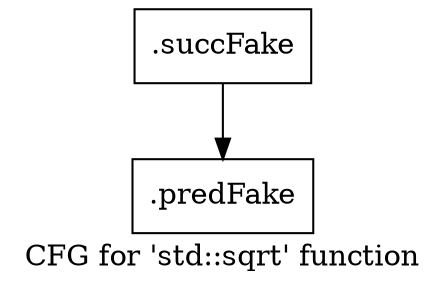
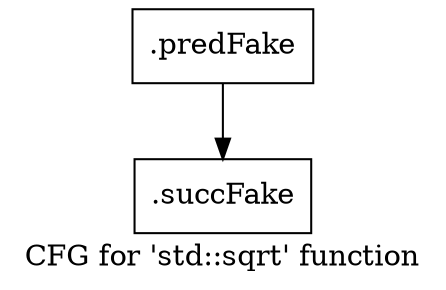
edge ".succFake" -> ".predFake": reversed
